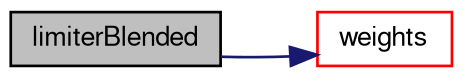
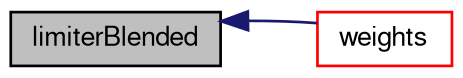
edge "limiterBlended" -> "weights": reversed
